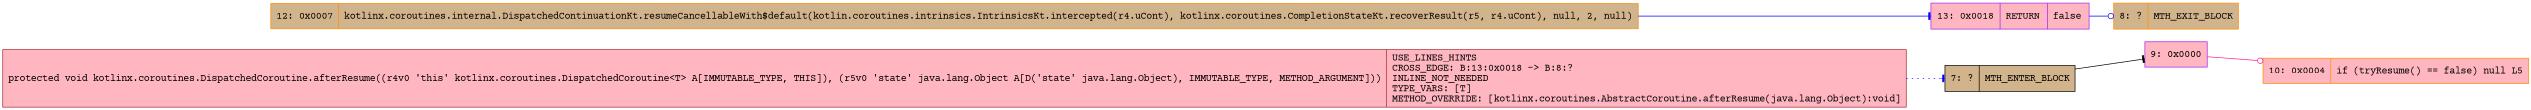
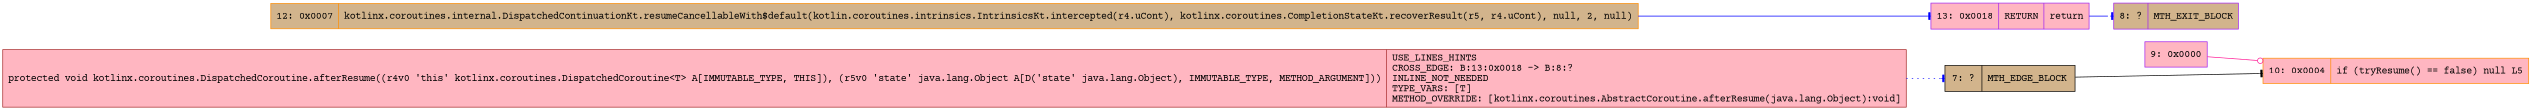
node "13: 0x0018": text "false" -> "return"
edge "13: 0x0018" -> "8: ?": arrowhead odot -> tee
node "8: ?": color darkorange -> purple
edge "7: ?" -> "9: 0x0000": now "7: ?" -> "10: 0x0004"
node "7: ?": text "MTH_ENTER_BLOCK" -> "MTH_EDGE_BLOCK"
